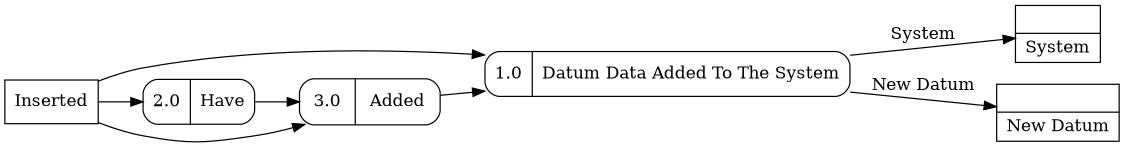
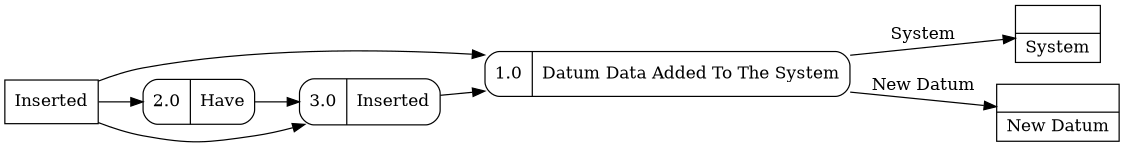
node "3.0": text "Added" -> "Inserted"
